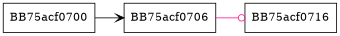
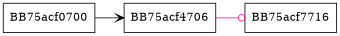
node "BB75acf0706": label "BB75acf0706" -> "BB75acf4706"
node "BB75acf0716": label "BB75acf0716" -> "BB75acf7716"
